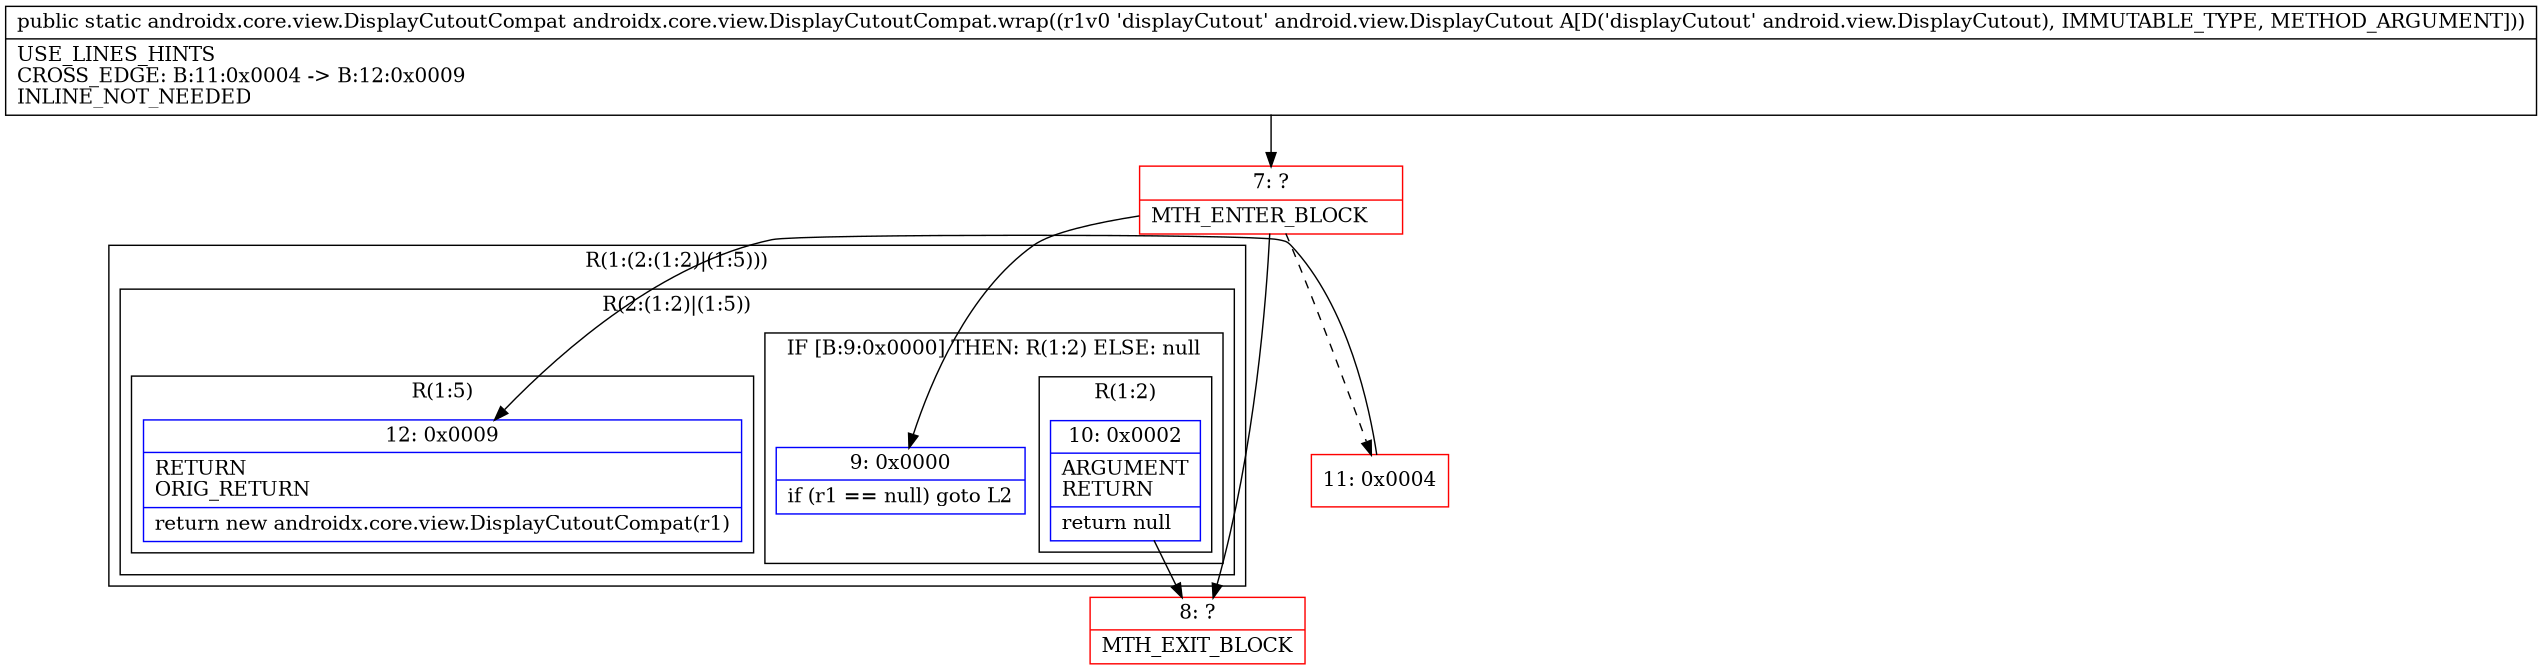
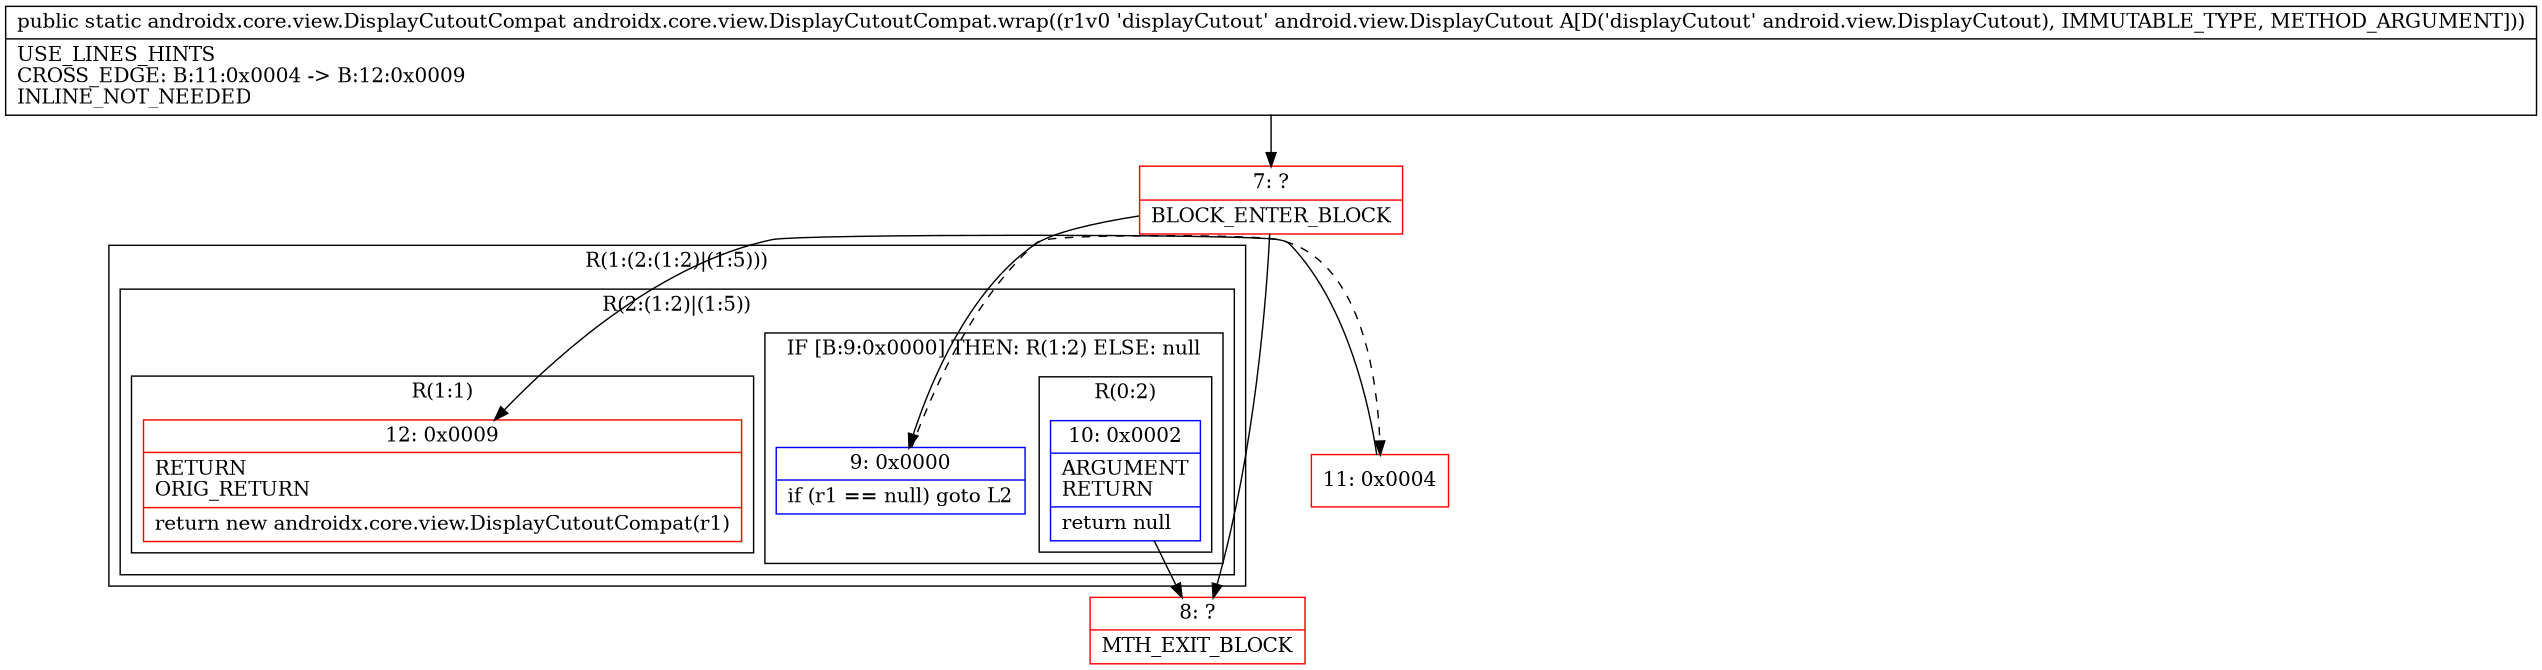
node "7: ?": text "MTH_ENTER_BLOCK" -> "BLOCK_ENTER_BLOCK"
edge "7: ?" -> "11: 0x0004": now "9: 0x0000" -> "11: 0x0004"
cluster "R(1:5)": label "R(1:5)" -> "R(1:1)"
cluster "R(1:2)": label "R(1:2)" -> "R(0:2)"
node "12: 0x0009": color blue -> red
